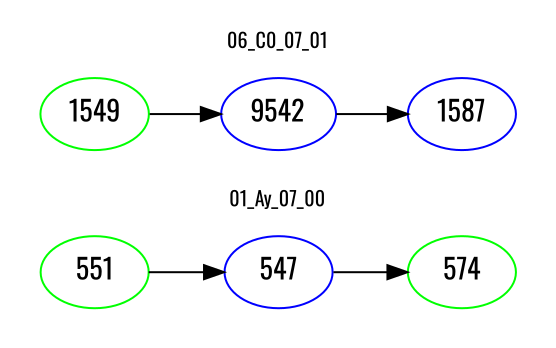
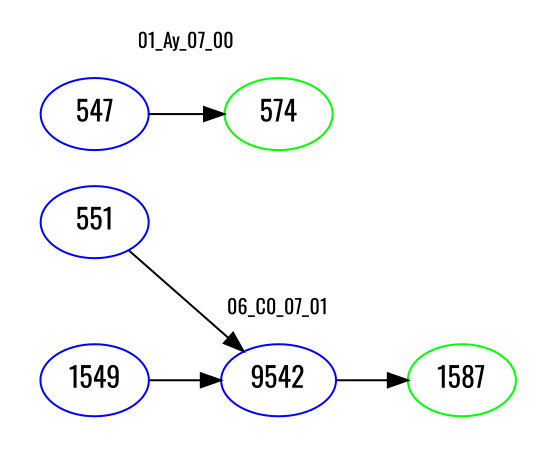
node "1549": color green -> blue
node "1587": color blue -> green
node "551": color green -> blue
edge "551" -> "547": now "551" -> "9542"
